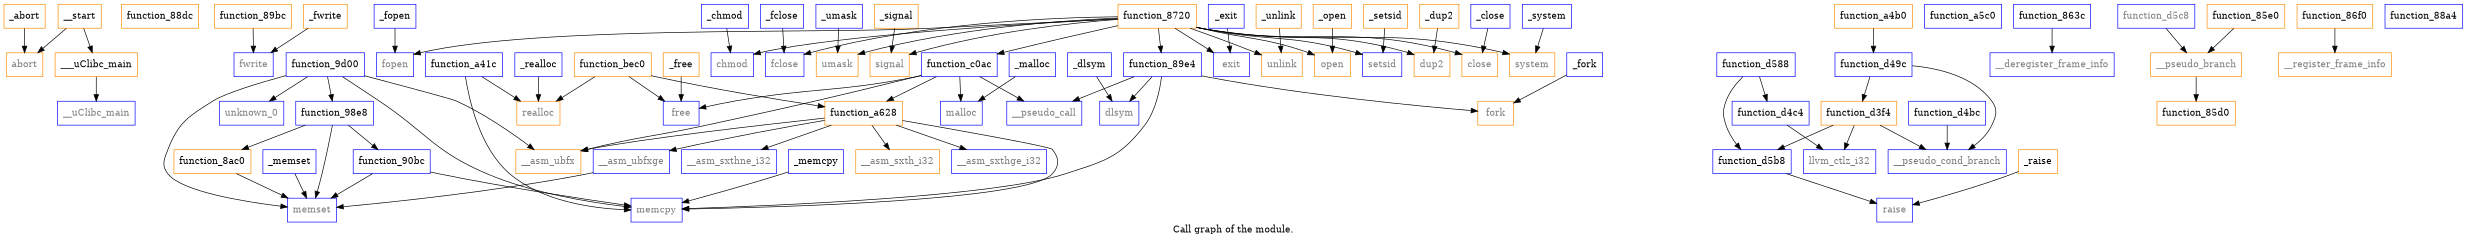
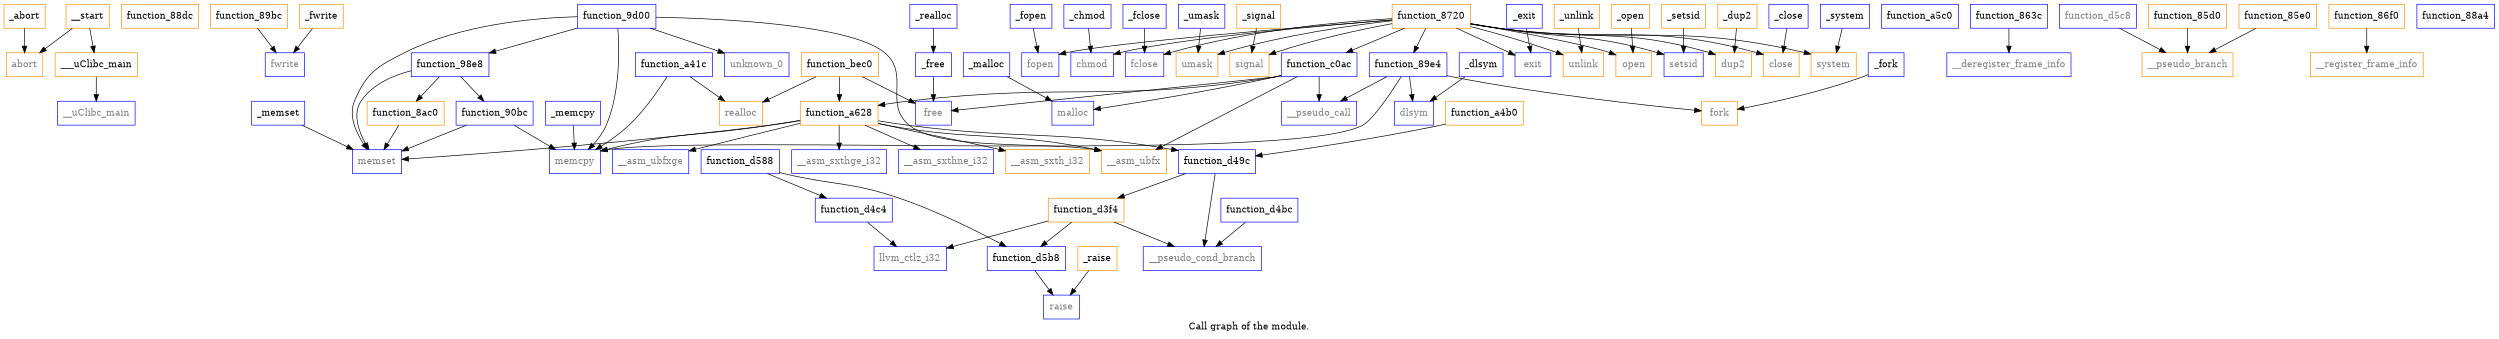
node "_free": color darkorange -> blue
edge "_realloc" -> "realloc": now "_realloc" -> "_free"
edge "__pseudo_branch" -> "function_85d0": reversed
edge "function_a628" -> "function_d49c": added
edge "__asm_ubfxge" -> "memset": now "function_a628" -> "memset"
